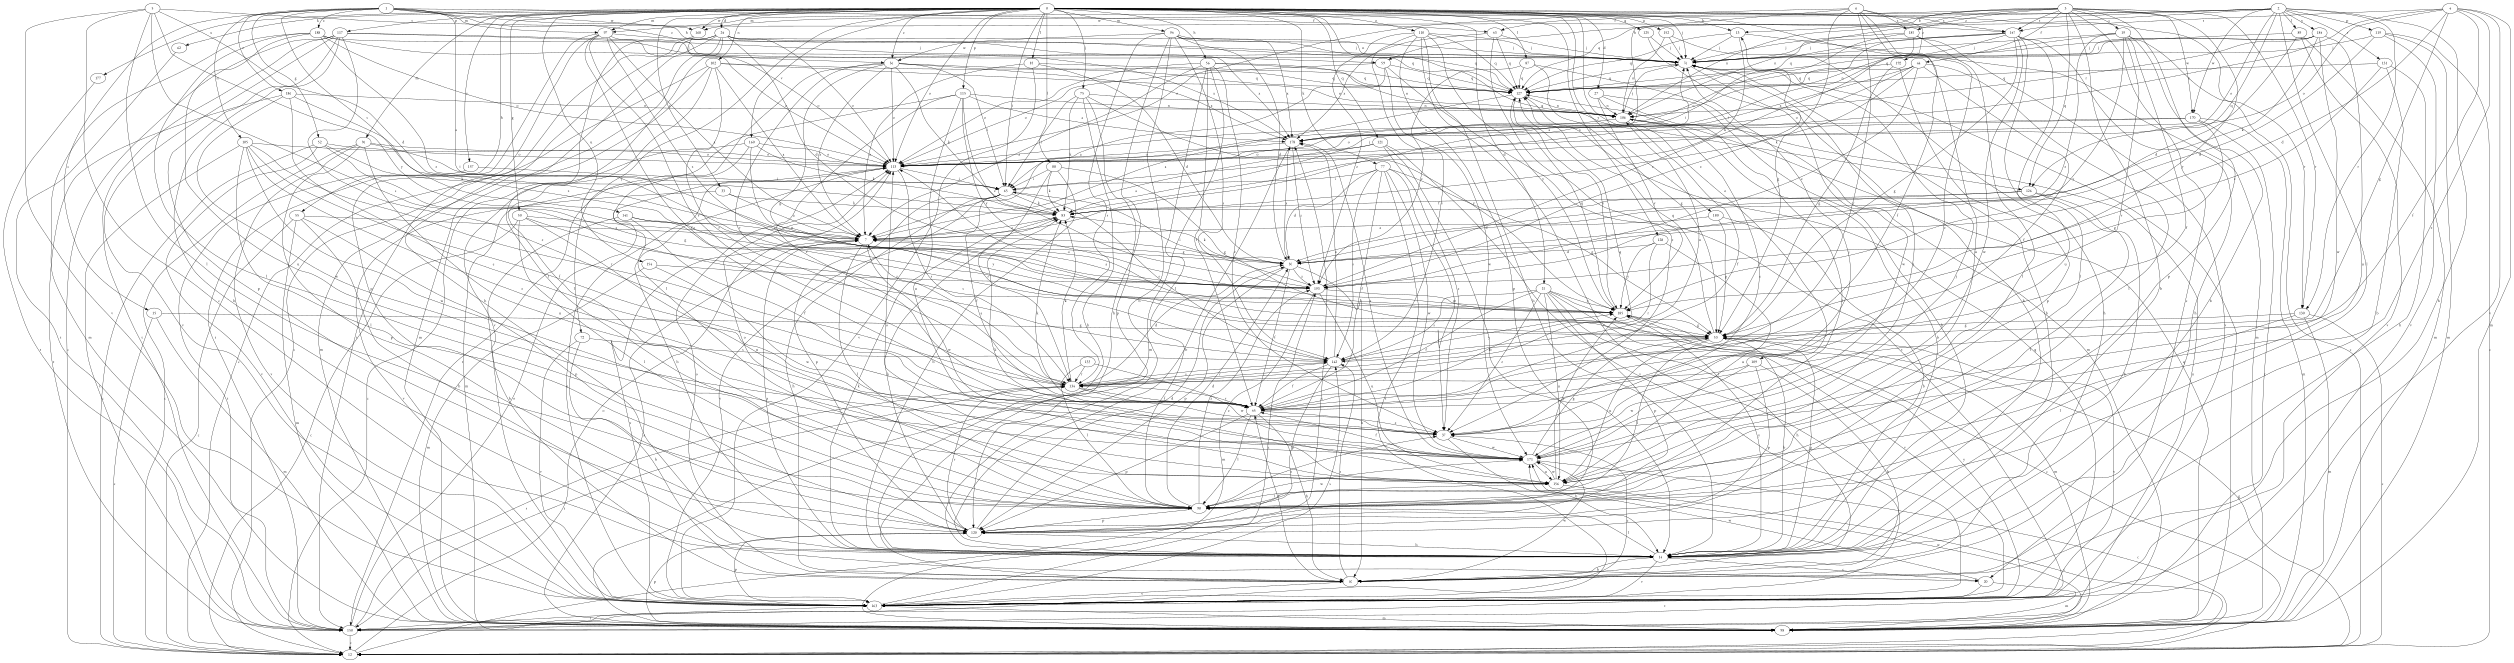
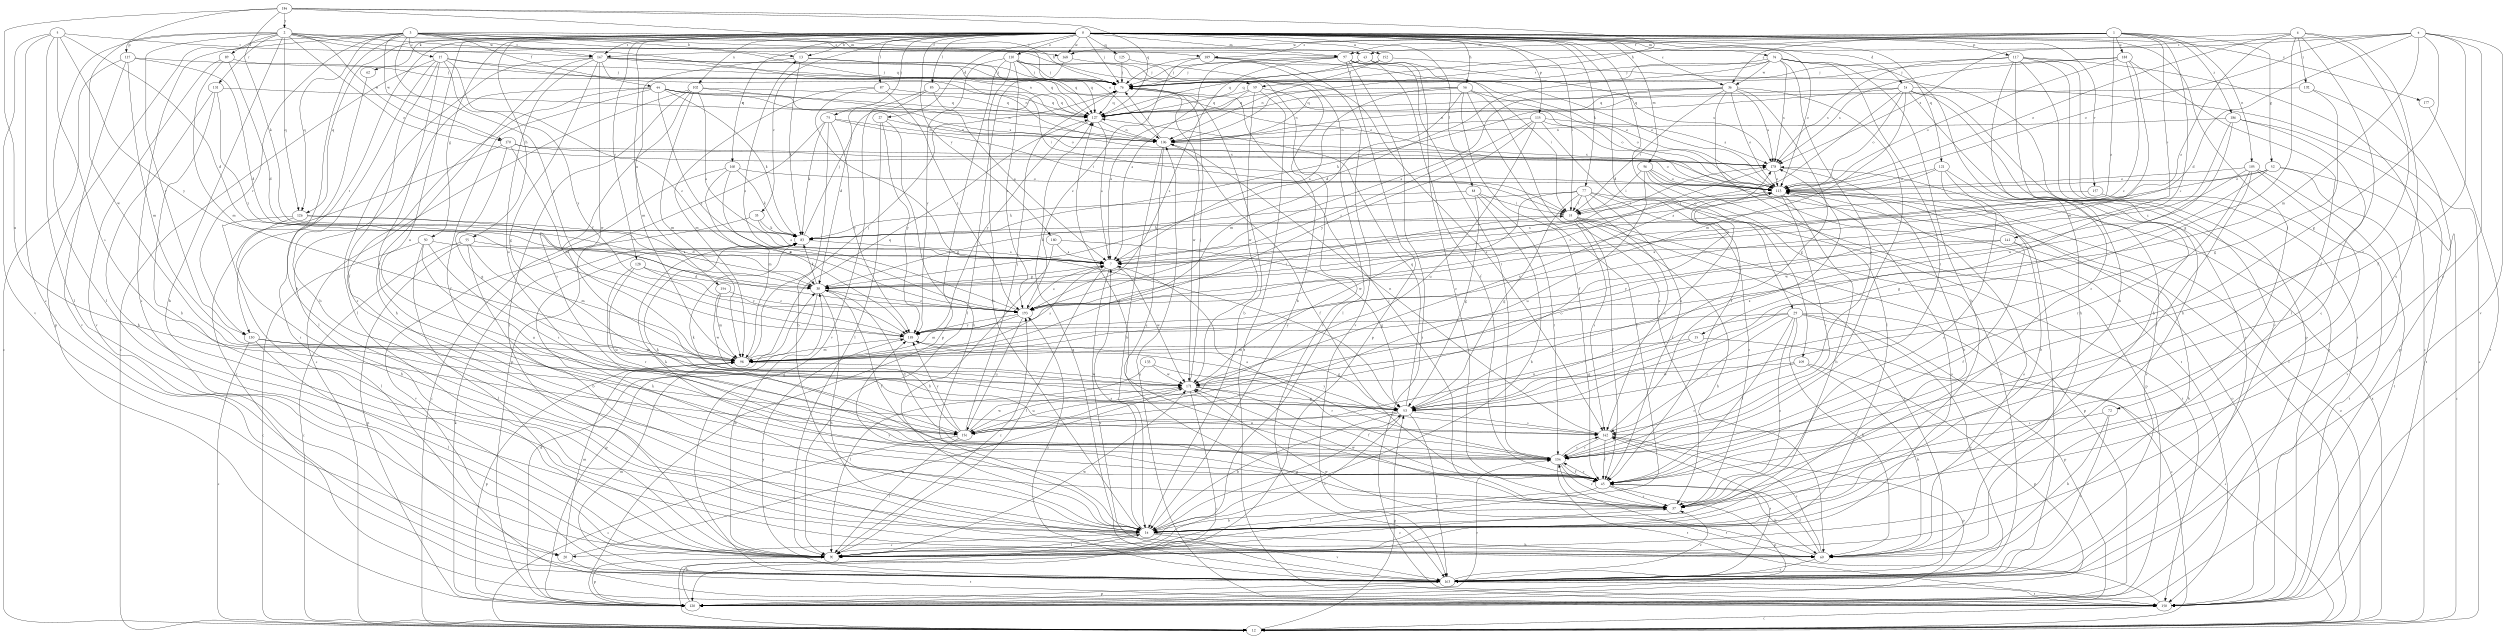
edge "2" -> "184": reversed
edge "24" -> "76": now "24" -> "106"
edge "185" -> "127": removed, label "q"
edge "105" -> "37": now "44" -> "37"
edge "188" -> "156": removed, label "u"
